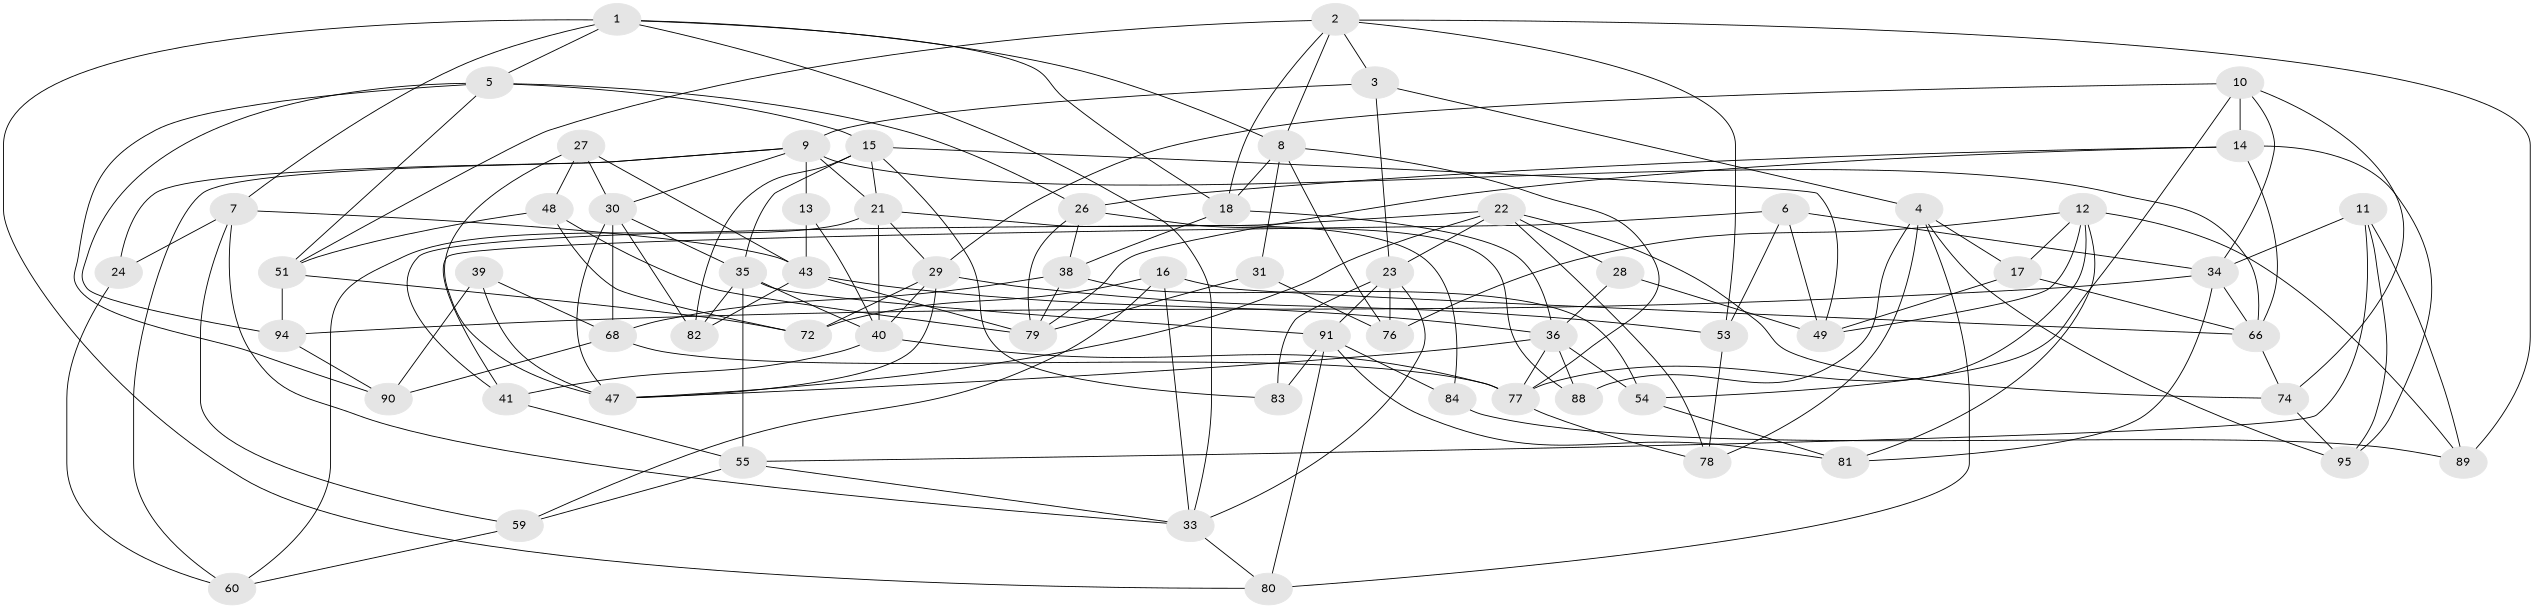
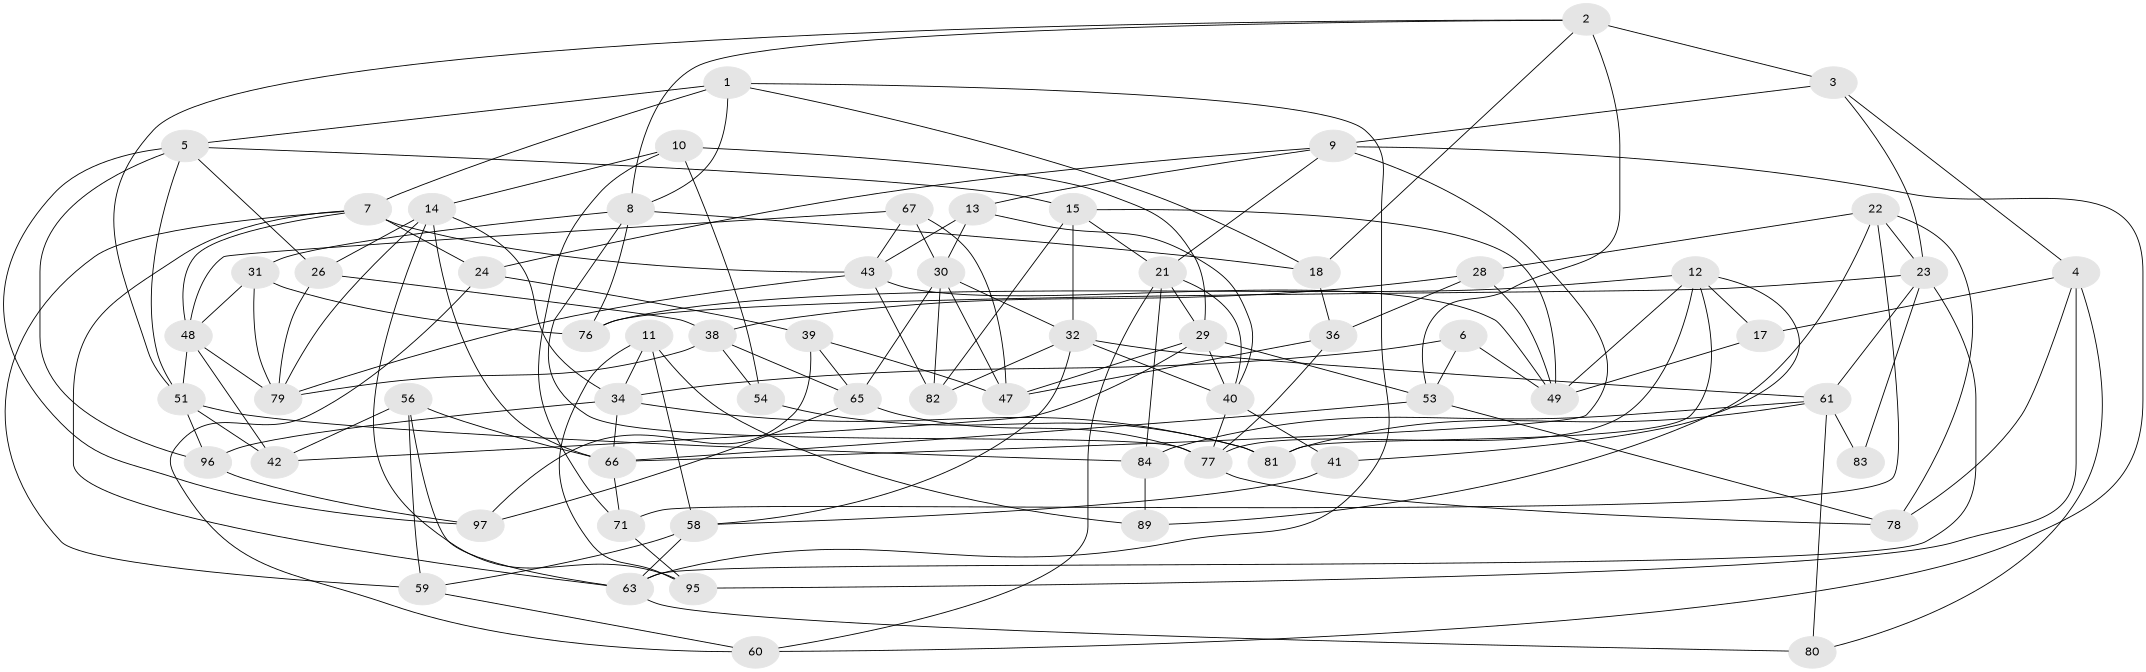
edge "2" -- "89": removed
node "27": label "27" -> "67"
edge "9" -- "30": now "13" -- "30"
edge "10" -- "34": now "14" -- "34"
edge "6" -- "41": removed
edge "18" -- "38": now "28" -- "38"
edge "7" -- "48": added
node "35": label "35" -> "32"
node "16": label "16" -> "56"
edge "24" -- "39": added
edge "31" -- "48": added
edge "43" -- "36": now "43" -- "49"
edge "17" -- "66": now "53" -- "66"
node "94": label "94" -> "96"
node "68": label "68" -> "65"
node "72": label "72" -> "42"
node "91": label "91" -> "61"
edge "15" -- "83": removed
edge "22" -- "47": removed
edge "36" -- "54": removed
node "90": label "90" -> "97"
node "88": removed
node "74": label "74" -> "71"
edge "51" -- "84": added
node "55": label "55" -> "58"
edge "1" -- "80": removed
node "33": label "33" -> "63"
